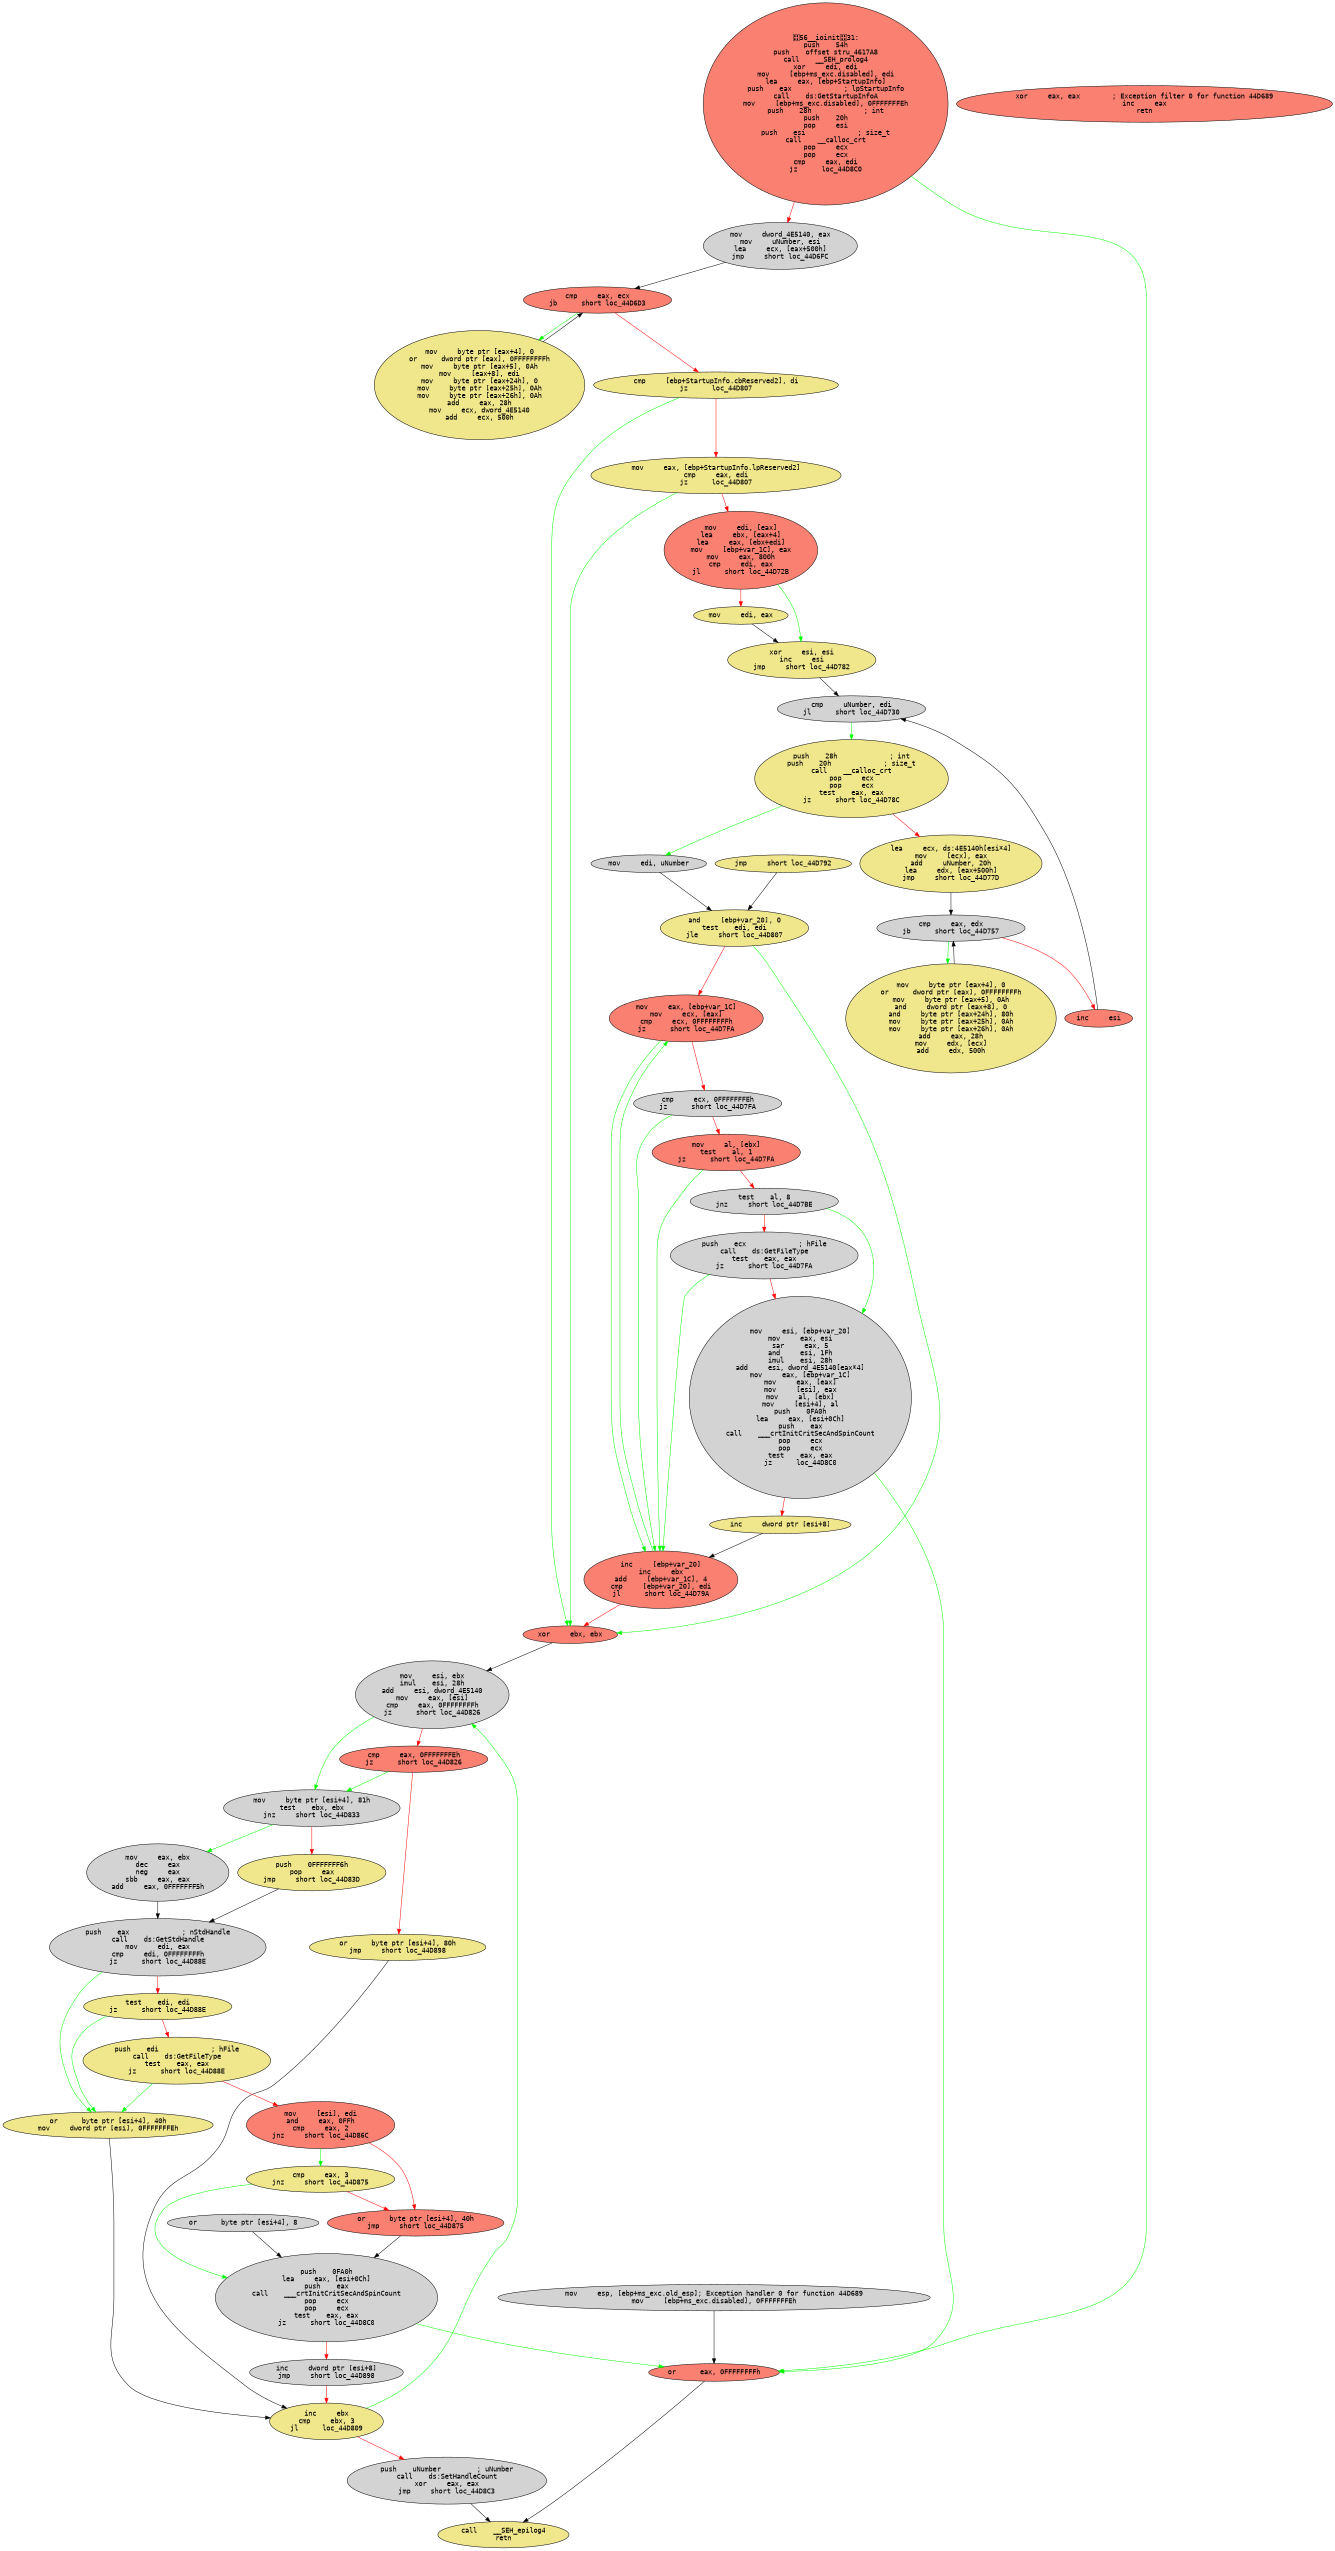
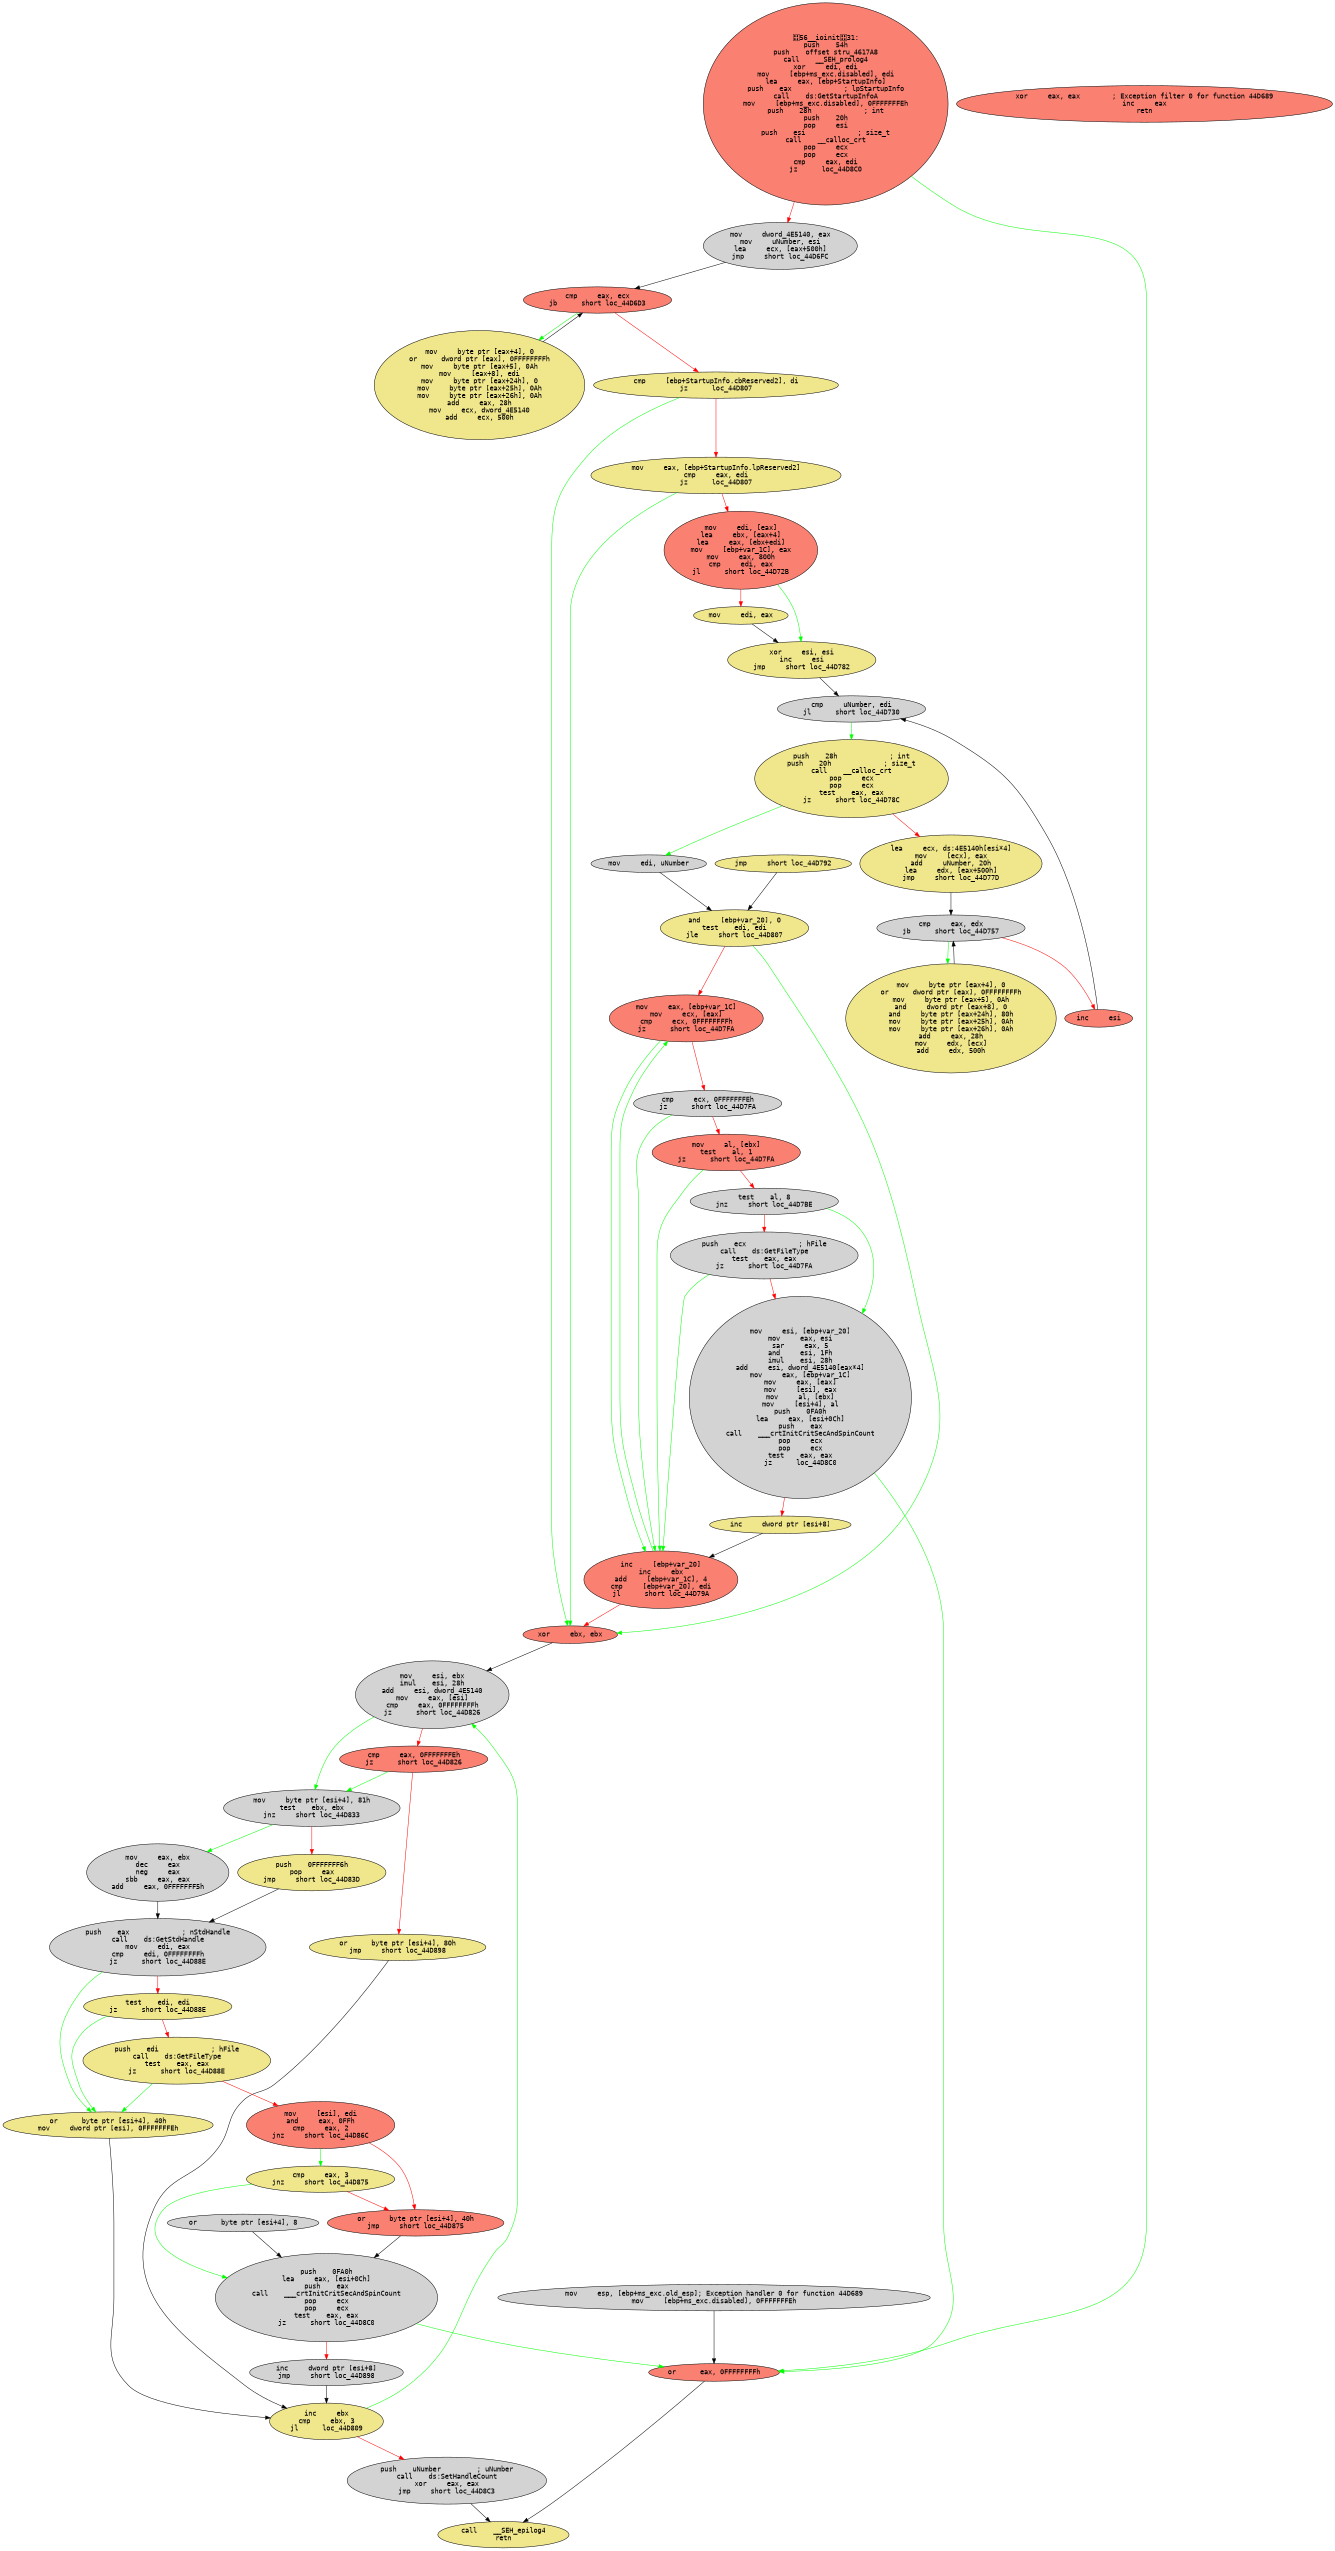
edge "inc     dword ptr [esi+8] jmp     short loc_44D898" -> "inc     ebx cmp     ebx, 3 jl      loc_44D809": color red -> black
